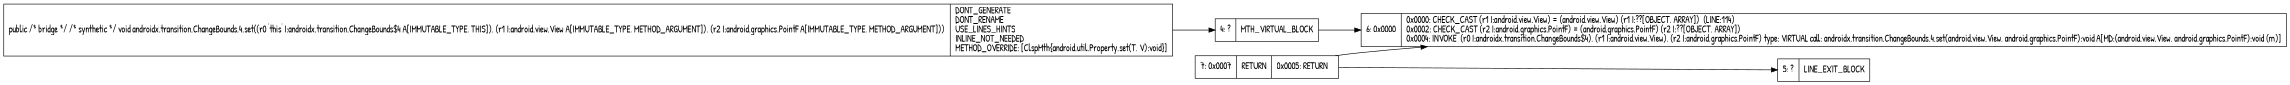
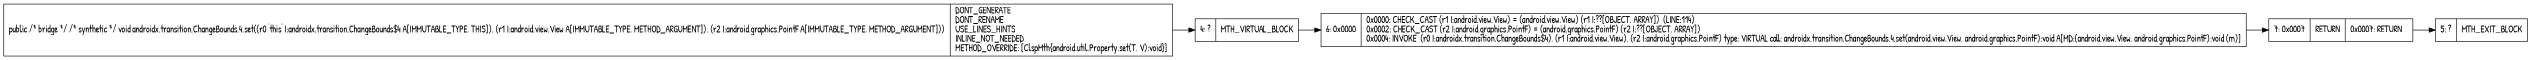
edge "7: 0x0007" -> "6: 0x0000": reversed
node "7: 0x0007": text "0x0005: RETURN" -> "0x0007: RETURN"
node "5: ?": text "LINE_EXIT_BLOCK" -> "MTH_EXIT_BLOCK"
